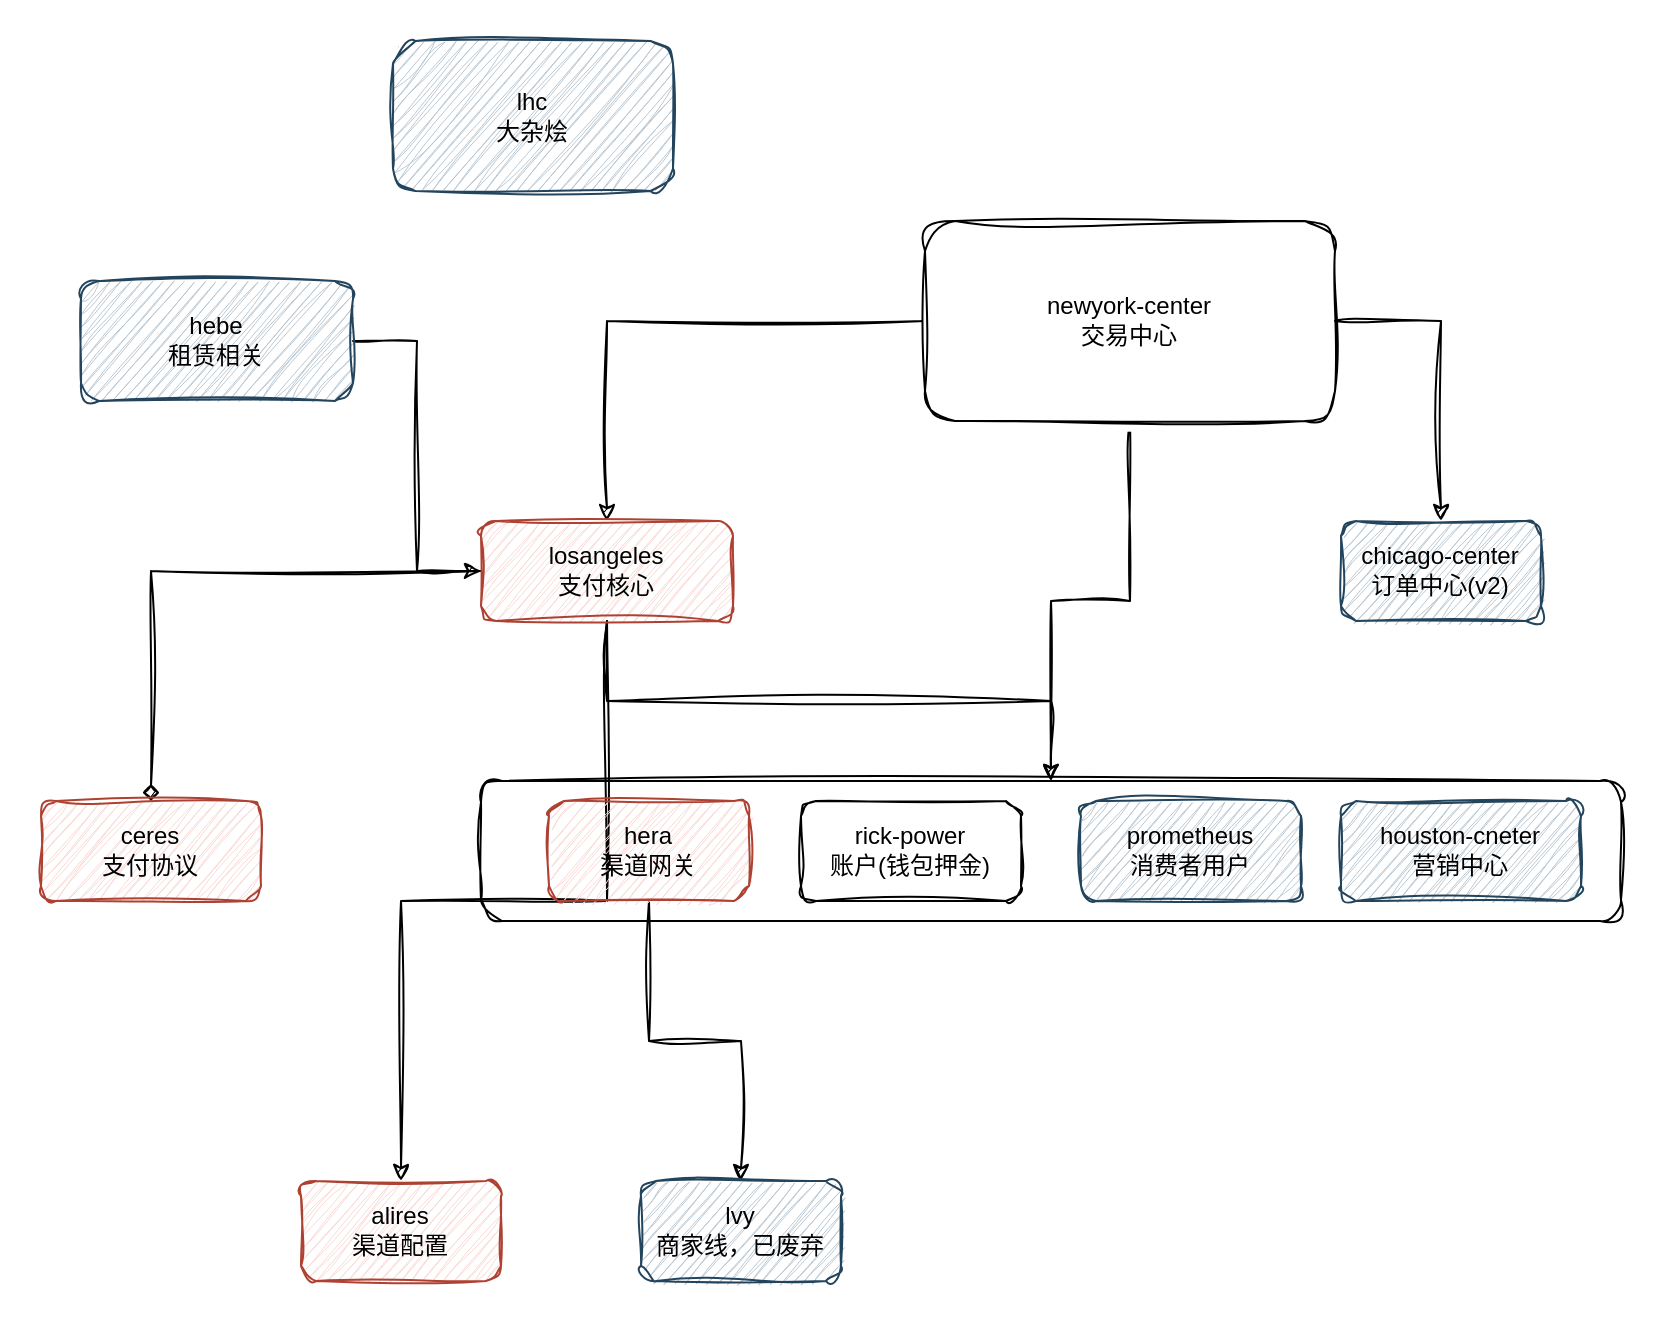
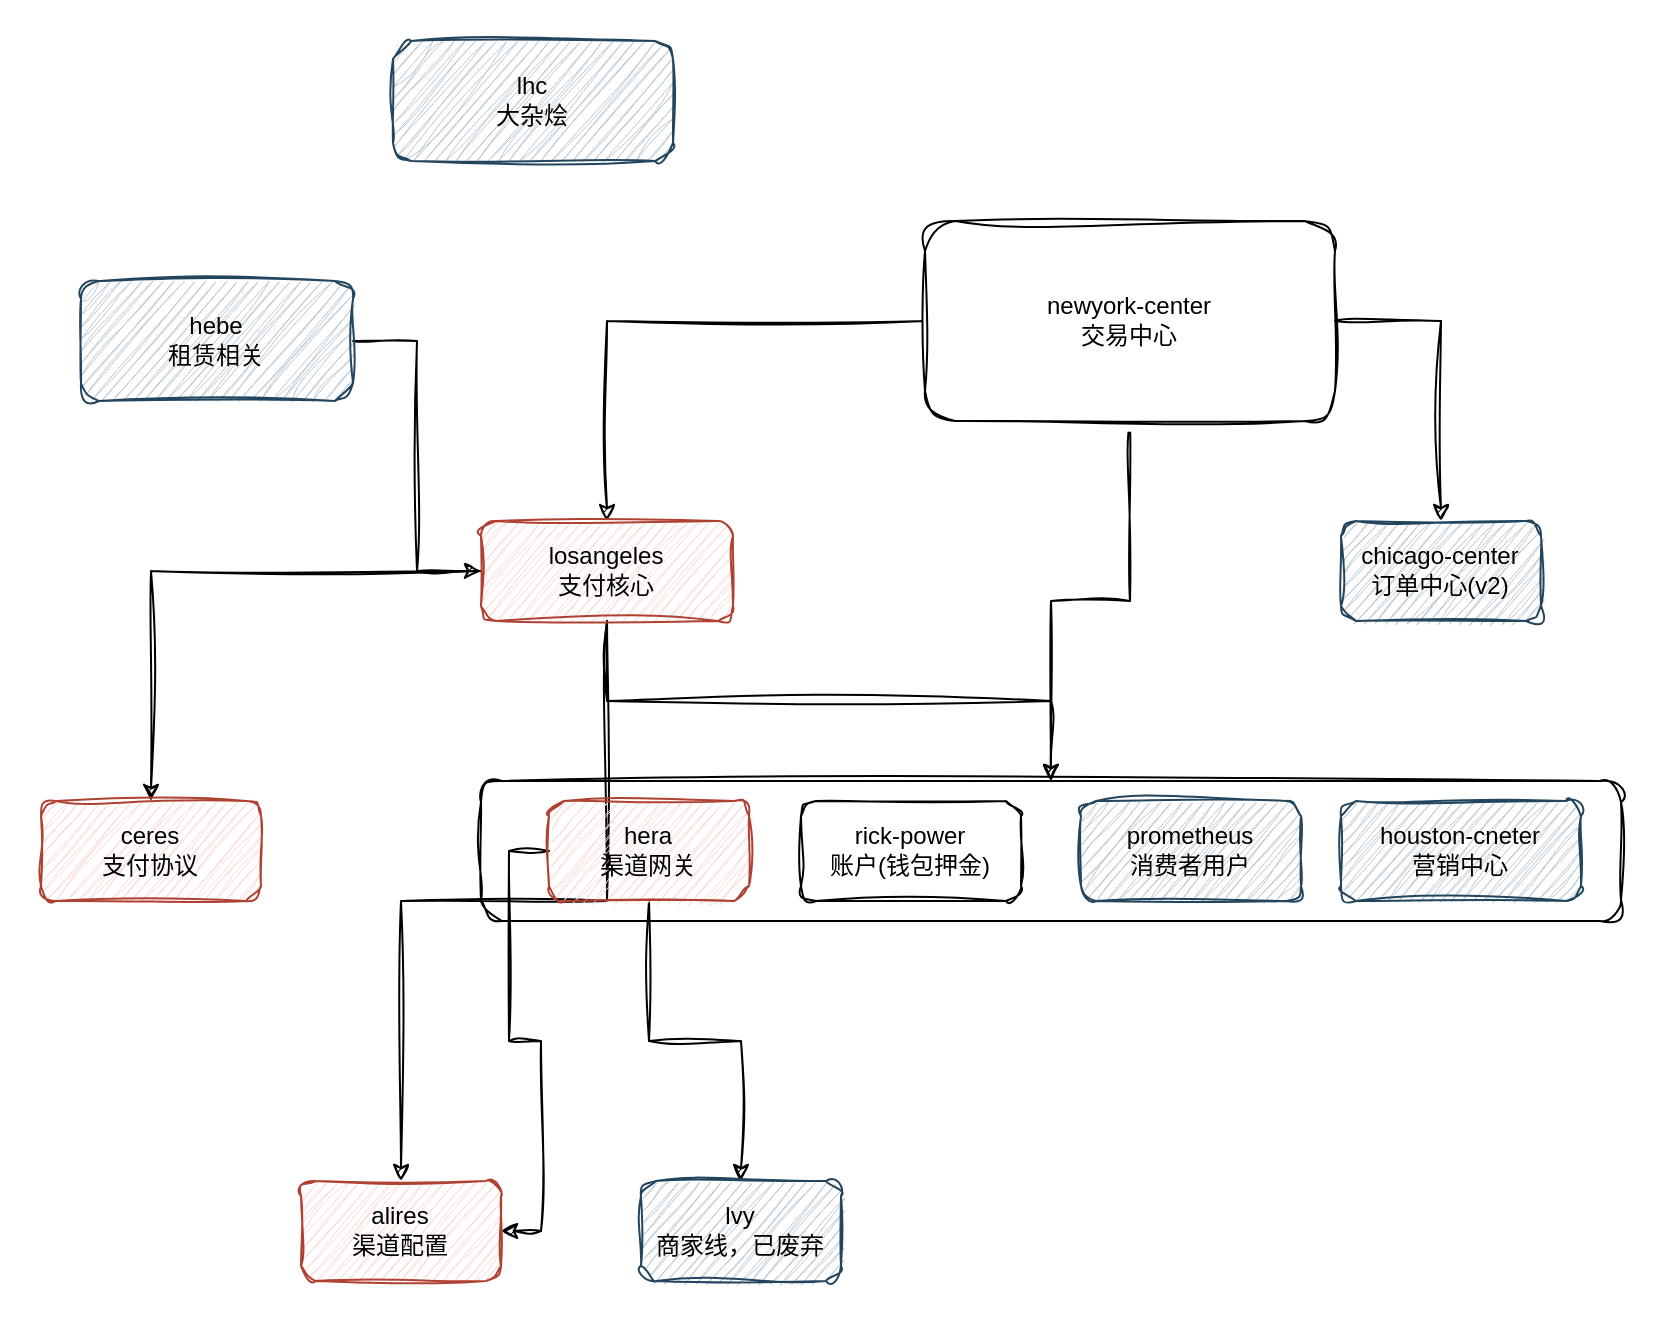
node "lhc 大杂烩": size 280x150 -> 280x120
edge "losangeles 支付核心" -> "ceres 支付协议": arrowhead diamond -> classic
edge "hera 渠道网关" -> "alires 渠道配置": added
